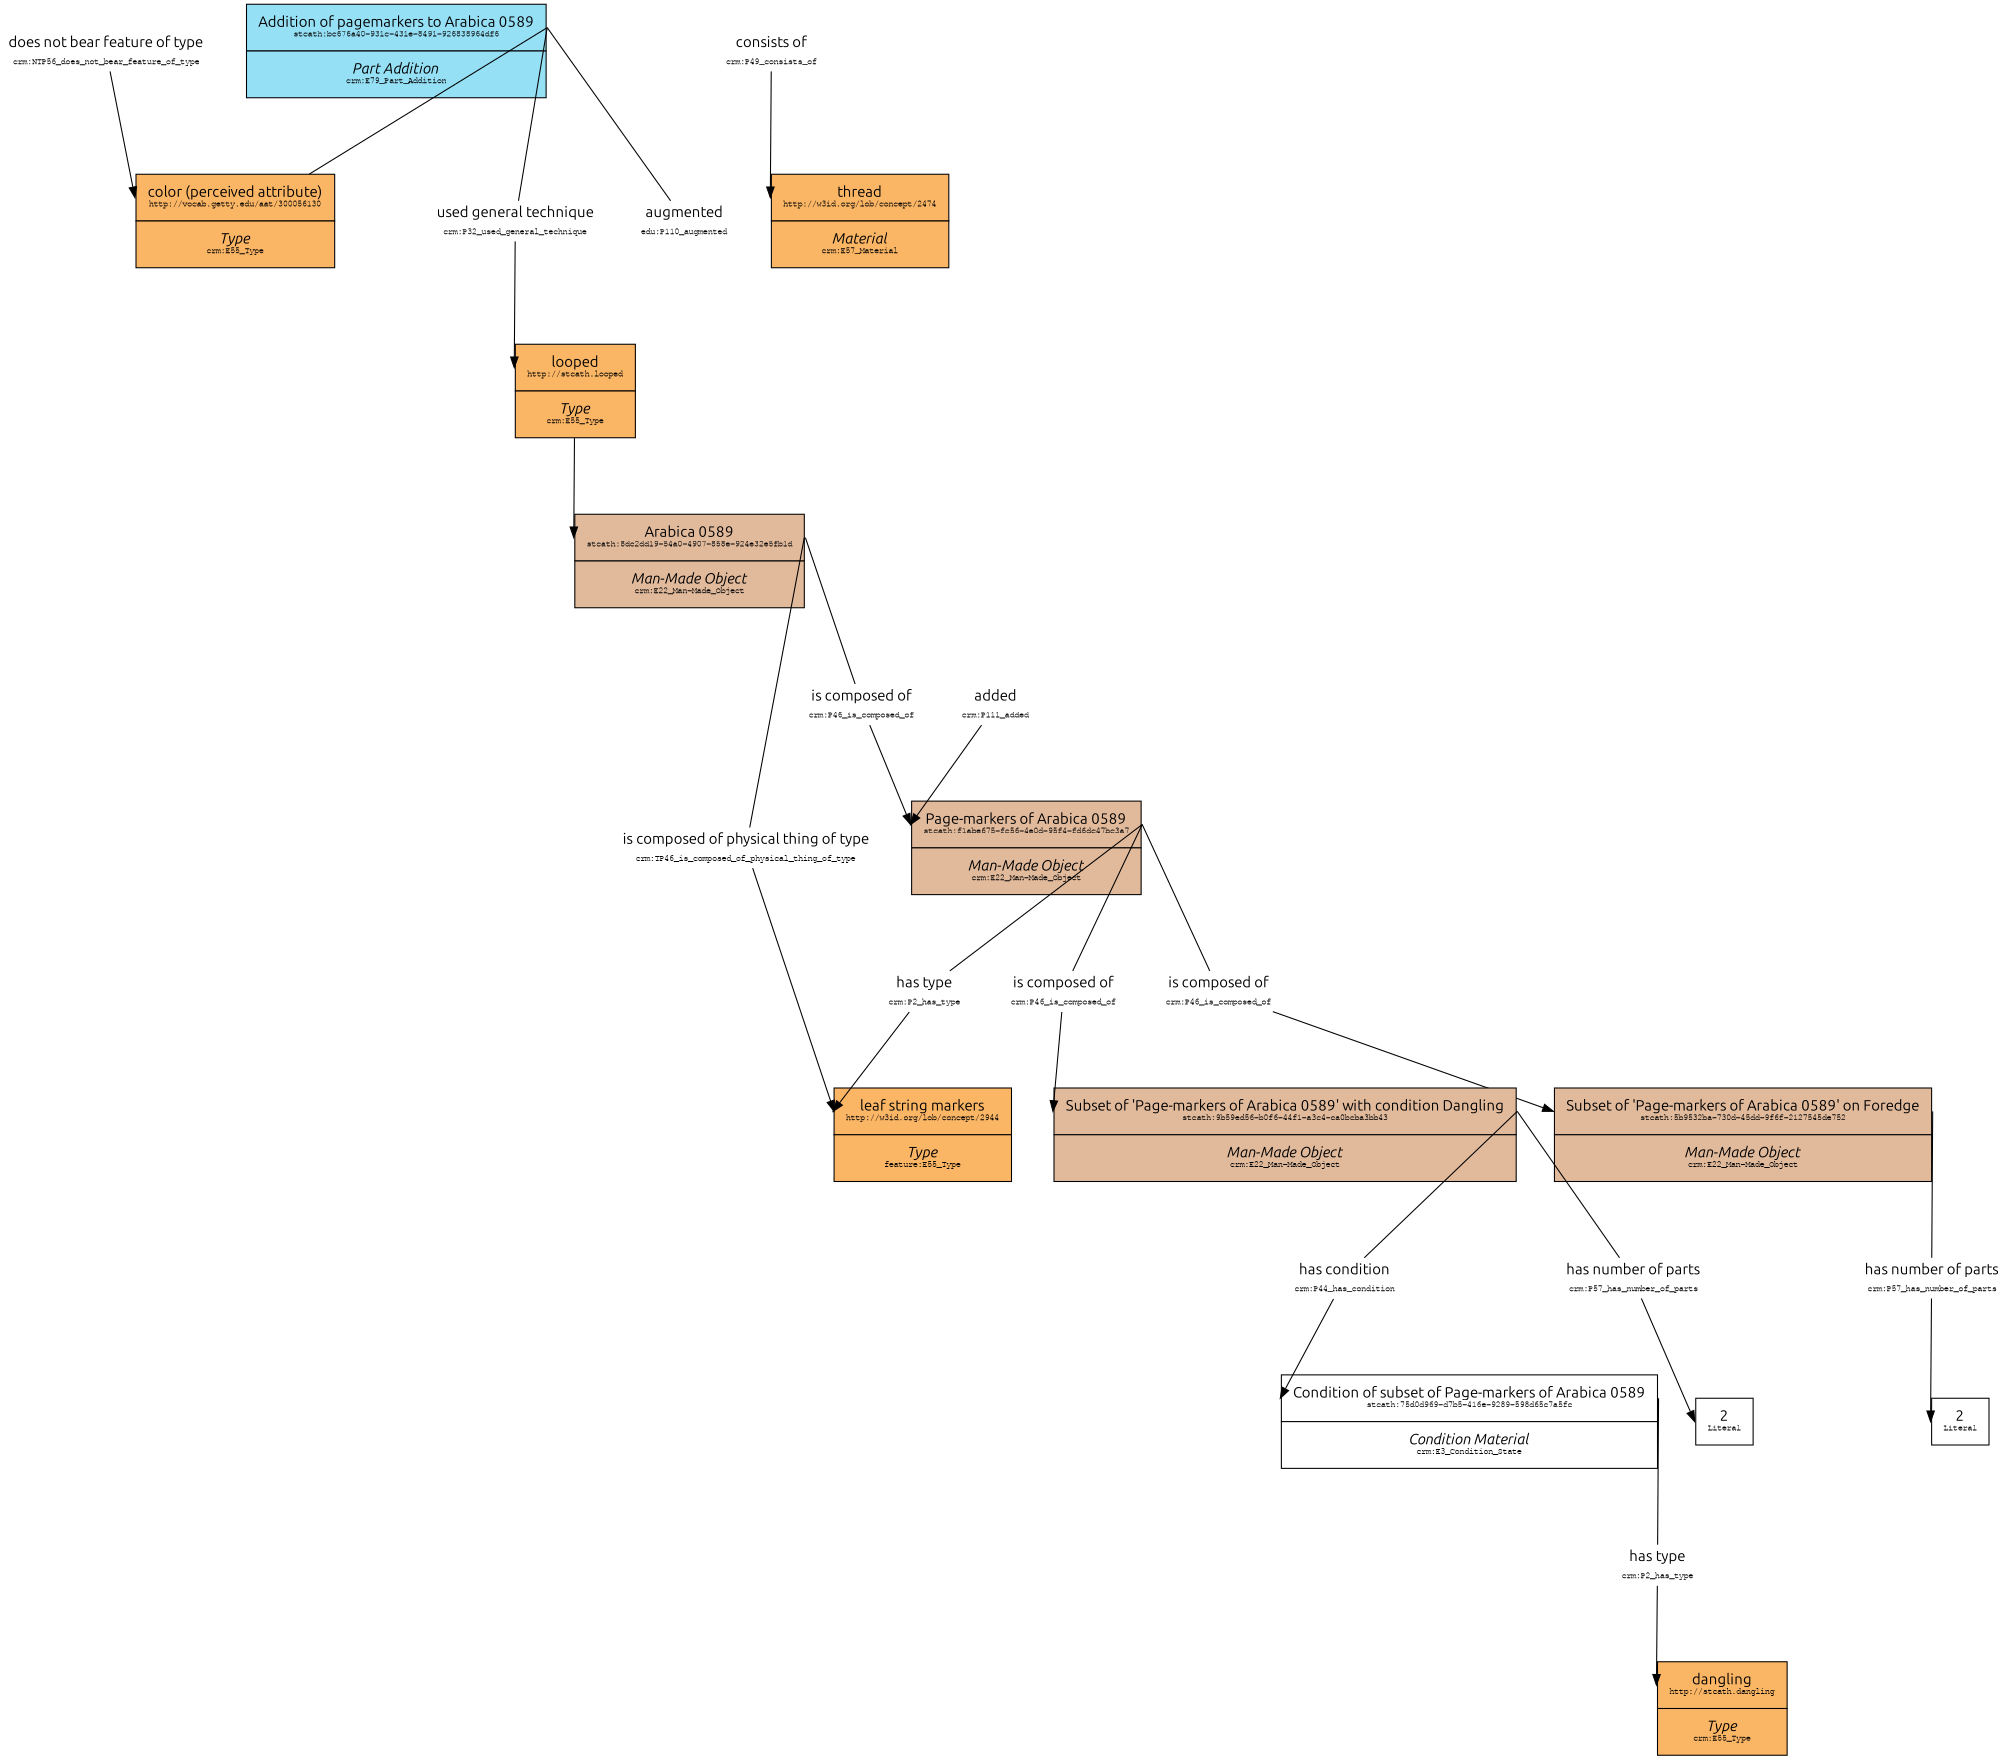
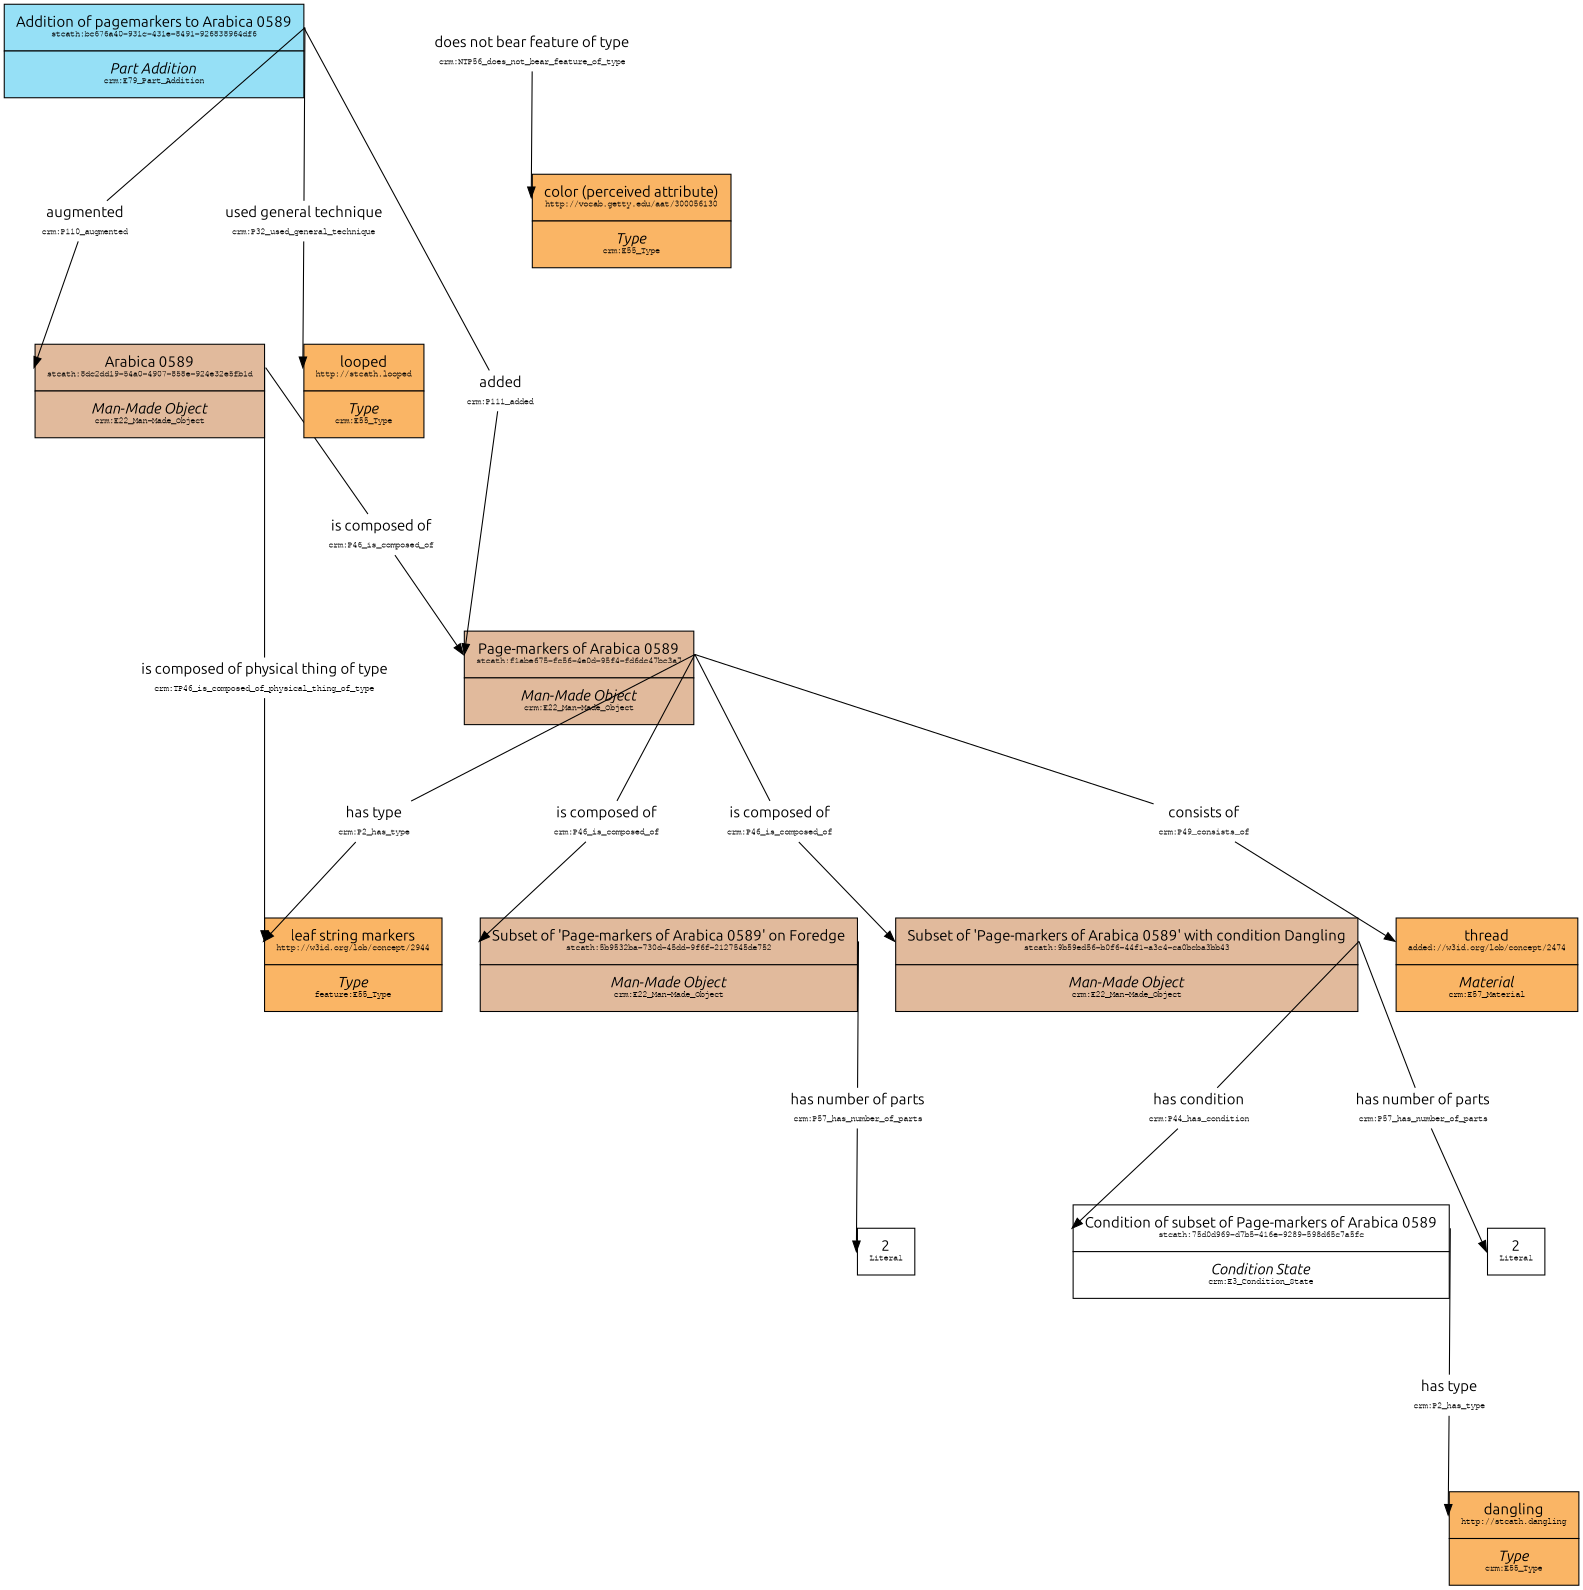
edge "Addition of pagemarkers to Arabica 0589" -- "color (perceived attribute)": now "Addition of pagemarkers to Arabica 0589" -- "added"
node "thread": text "http://w3id.org/lob/concept/2474" -> "added://w3id.org/lob/concept/2474"
node "augmented": text "edu:P110_augmented" -> "crm:P110_augmented"
edge "looped" -> "Arabica 0589": now "augmented" -> "Arabica 0589"
edge "Page-markers of Arabica 0589" -- "consists of": added
node "Condition of subset of Page-markers of Arabica 0589": text "Condition Material" -> "Condition State"
